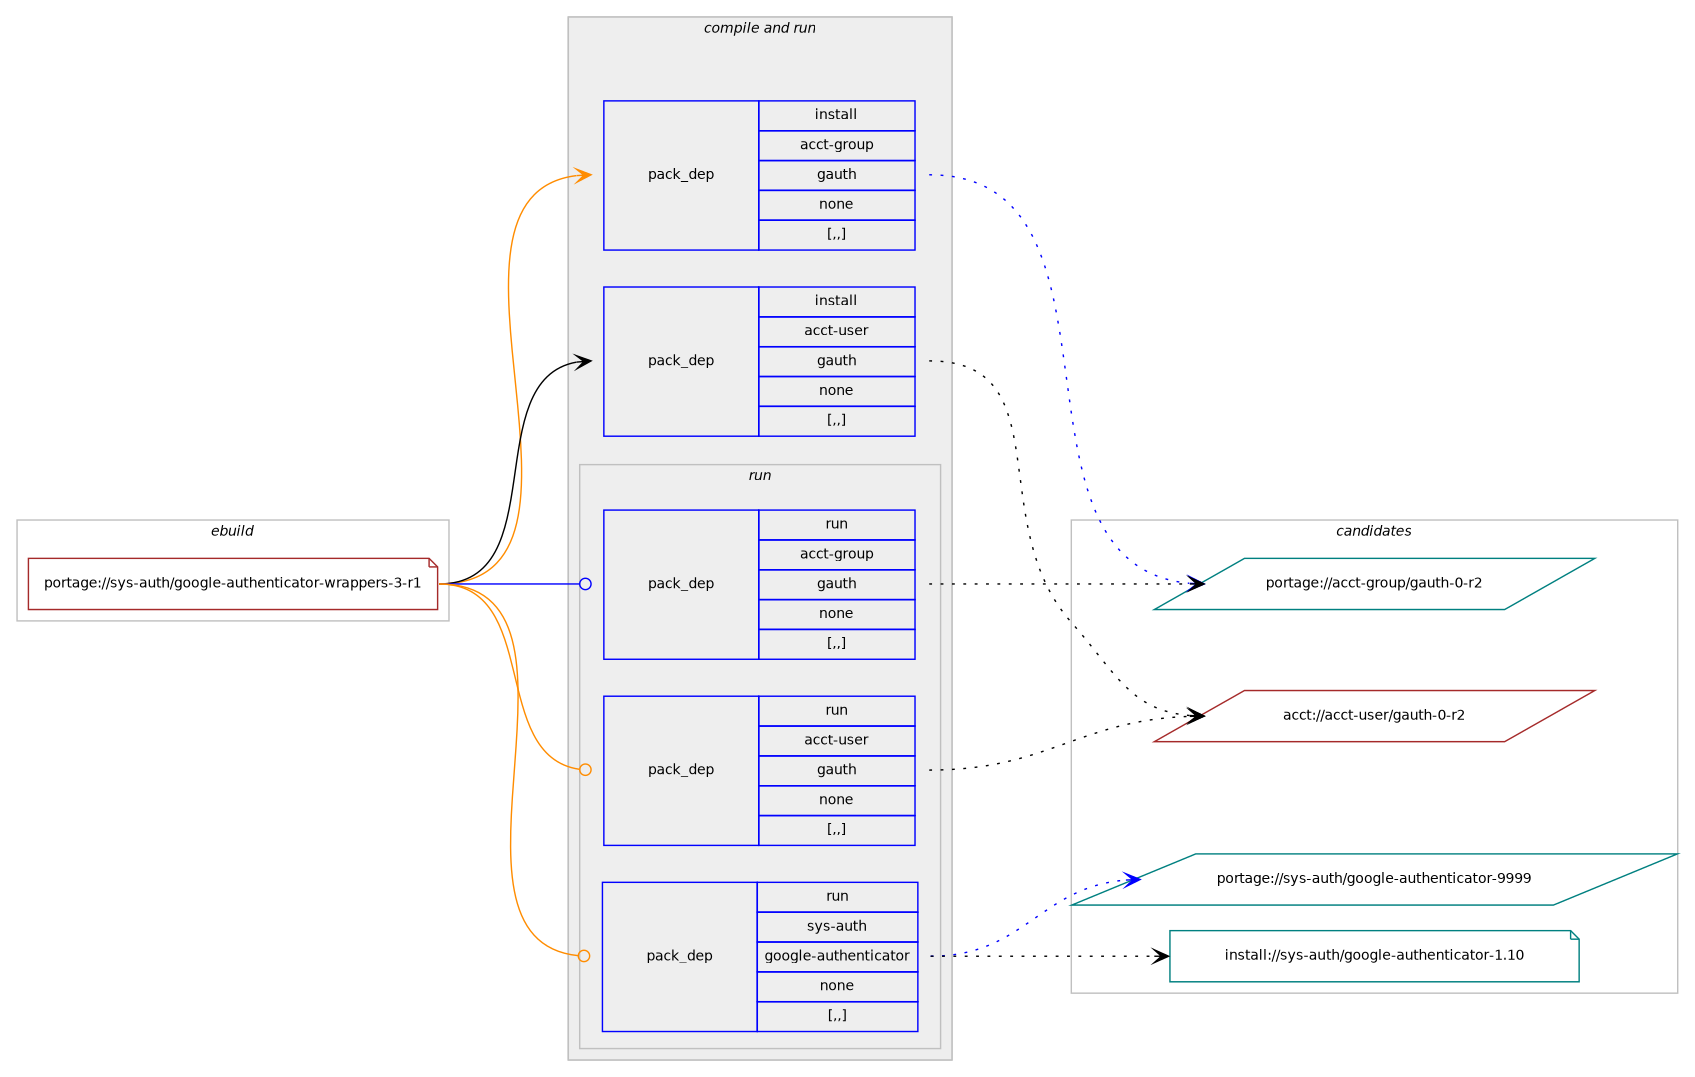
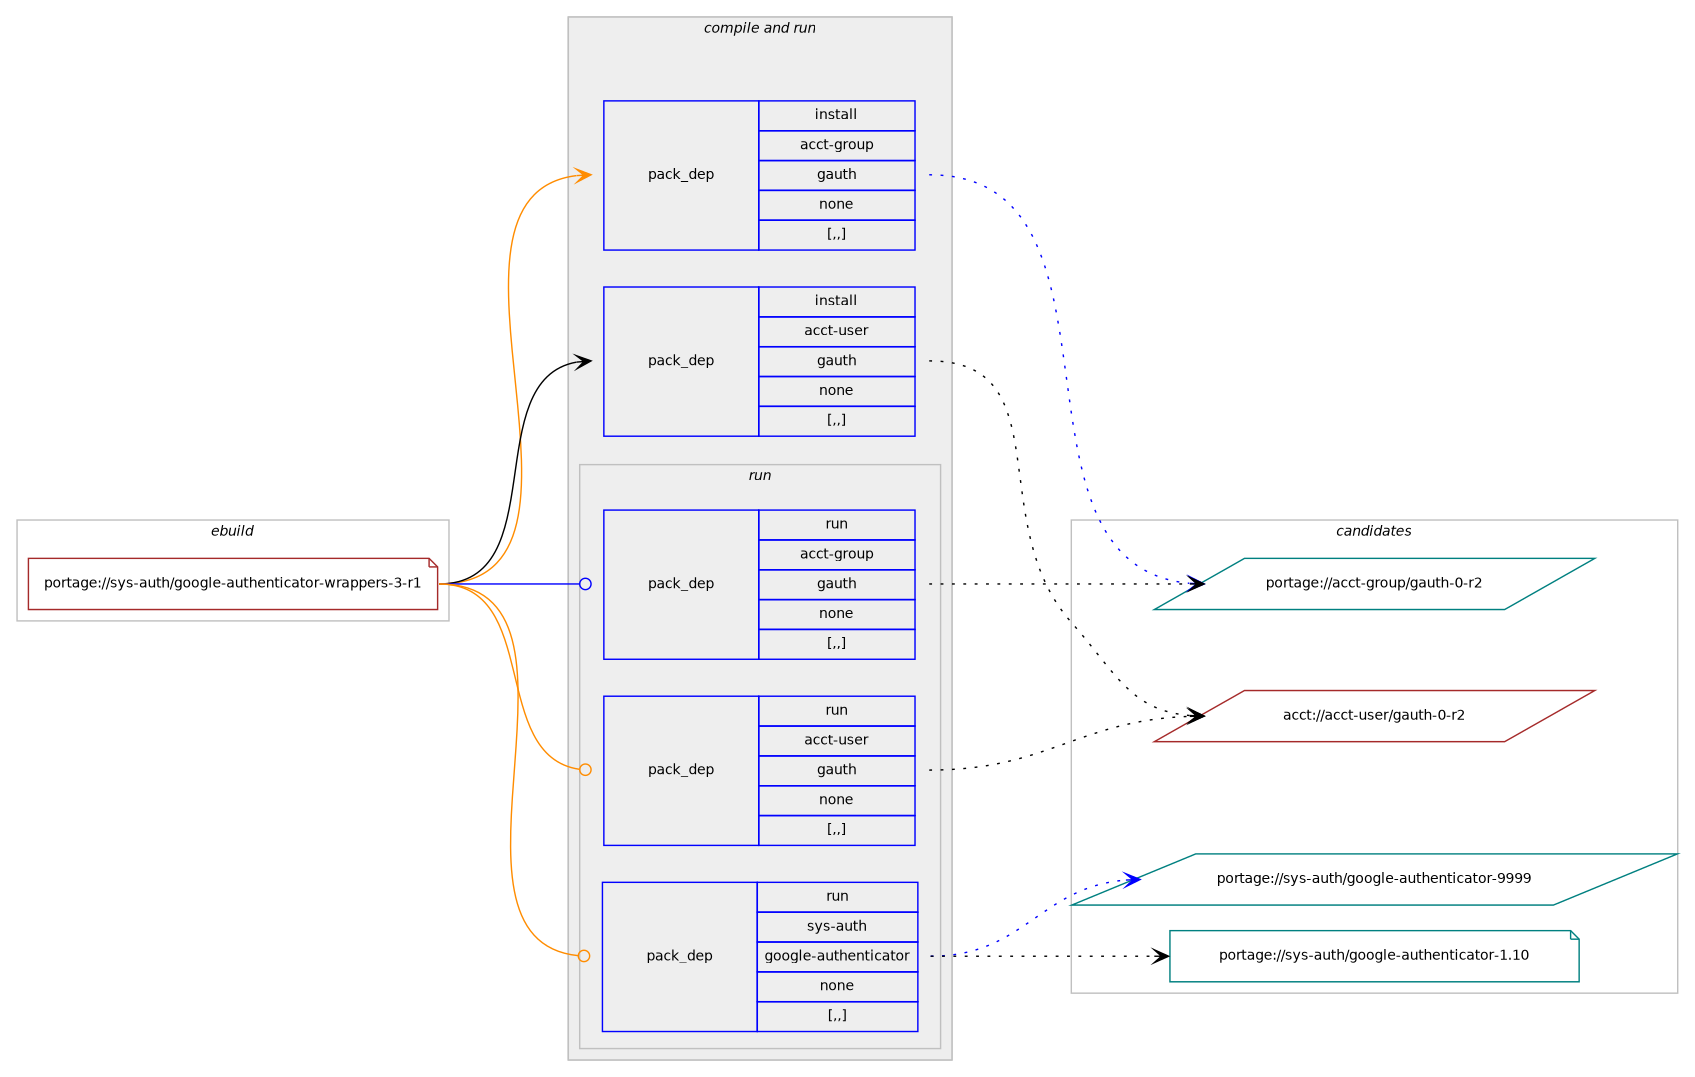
node "install://sys-auth/google-authenticator-1.10": label "install://sys-auth/google-authenticator-1.10" -> "portage://sys-auth/google-authenticator-1.10"
